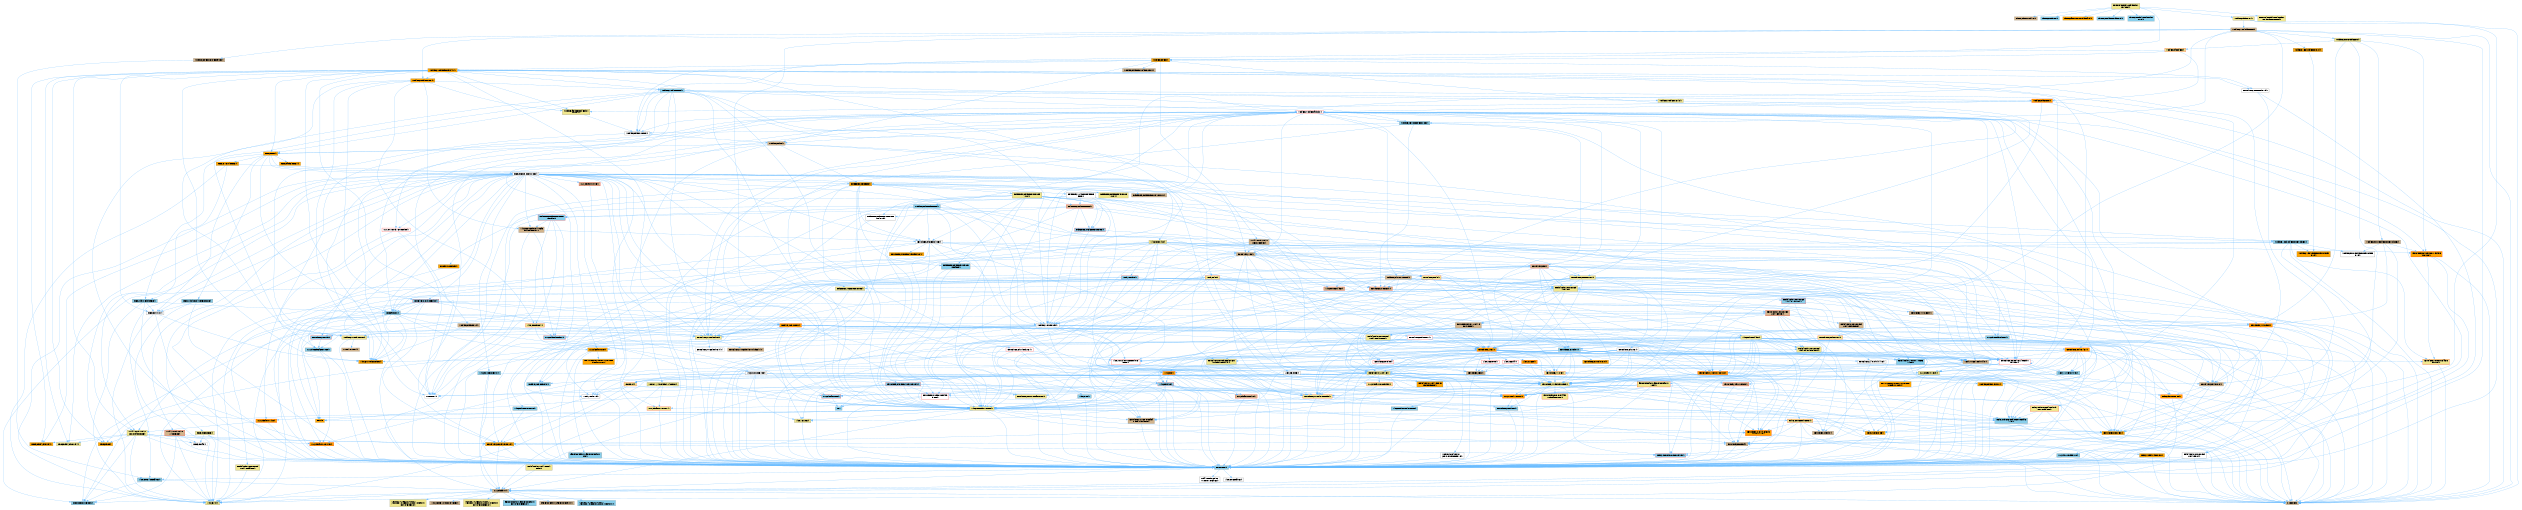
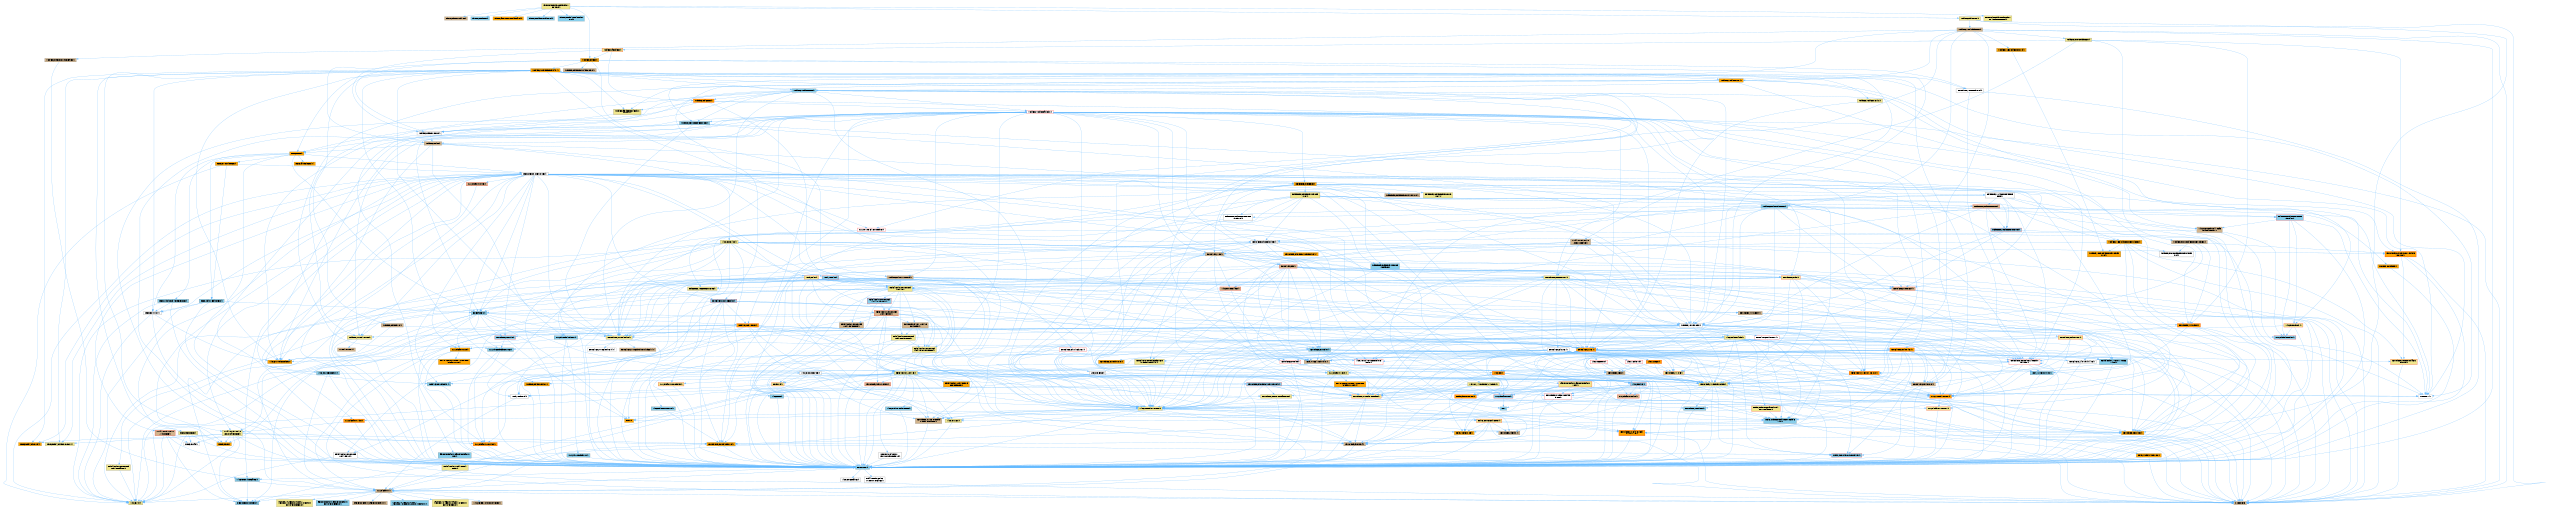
node "UObject/WeakObjectPtrTemplates.h": fillcolor skyblue -> orange
node "Algo/Heapify.h": label "Algo/Heapify.h" -> "Algo/MathFwd.h"
node "Templates/CopyQualifiers AndRefsFromTo.h": removed
node "Trace/Detail/Channel.inl": label "Trace/Detail/Channel.inl" -> "Trace/Detail/ObjectMacros.inl"
